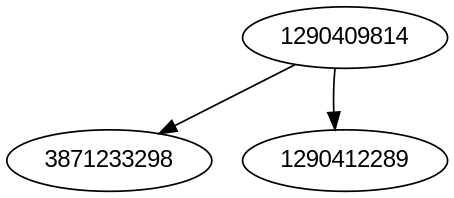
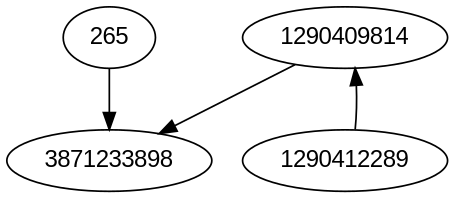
node "265": added
edge "1290409814" -> "1290412289": reversed
node "3871233298": label "3871233298" -> "3871233898"
